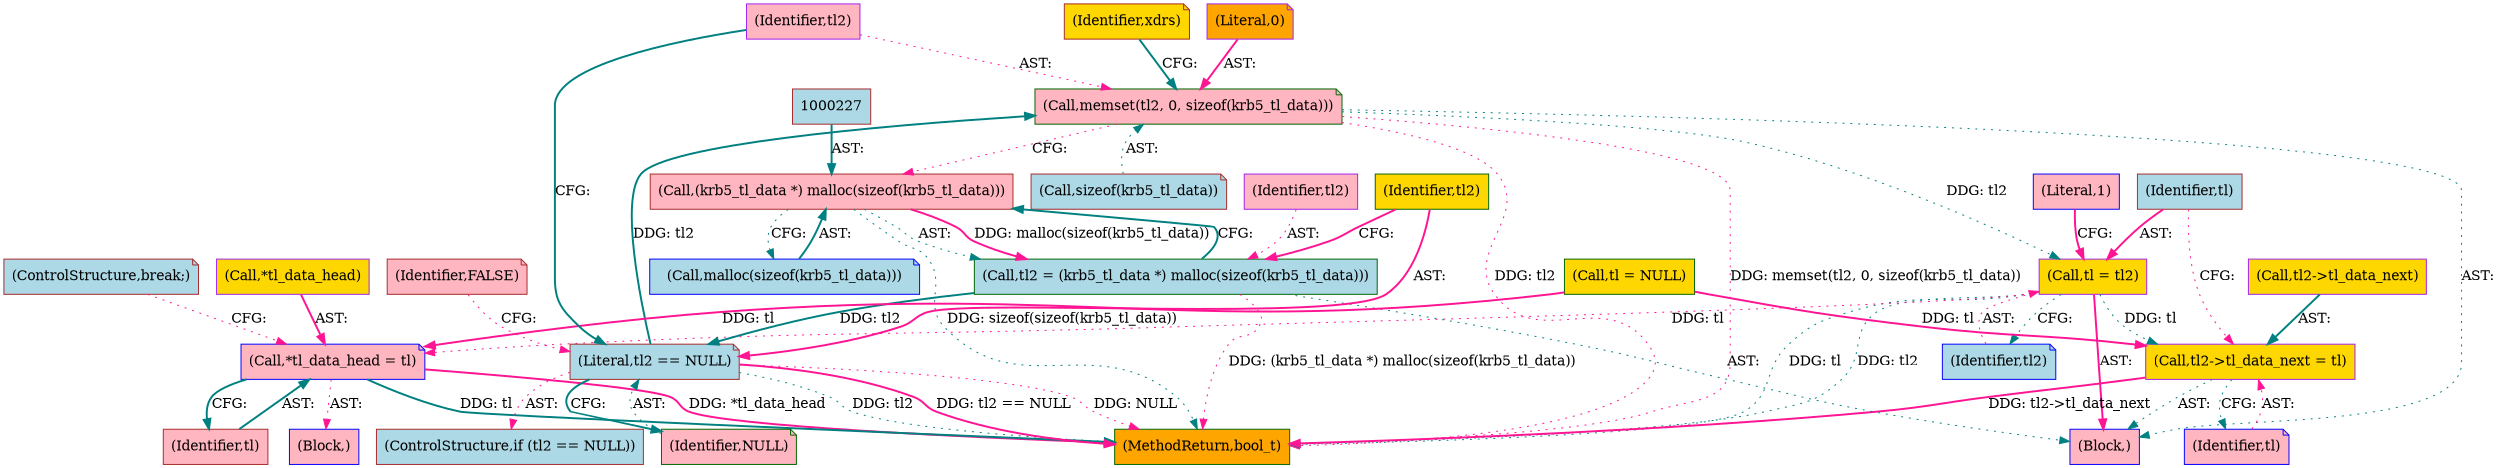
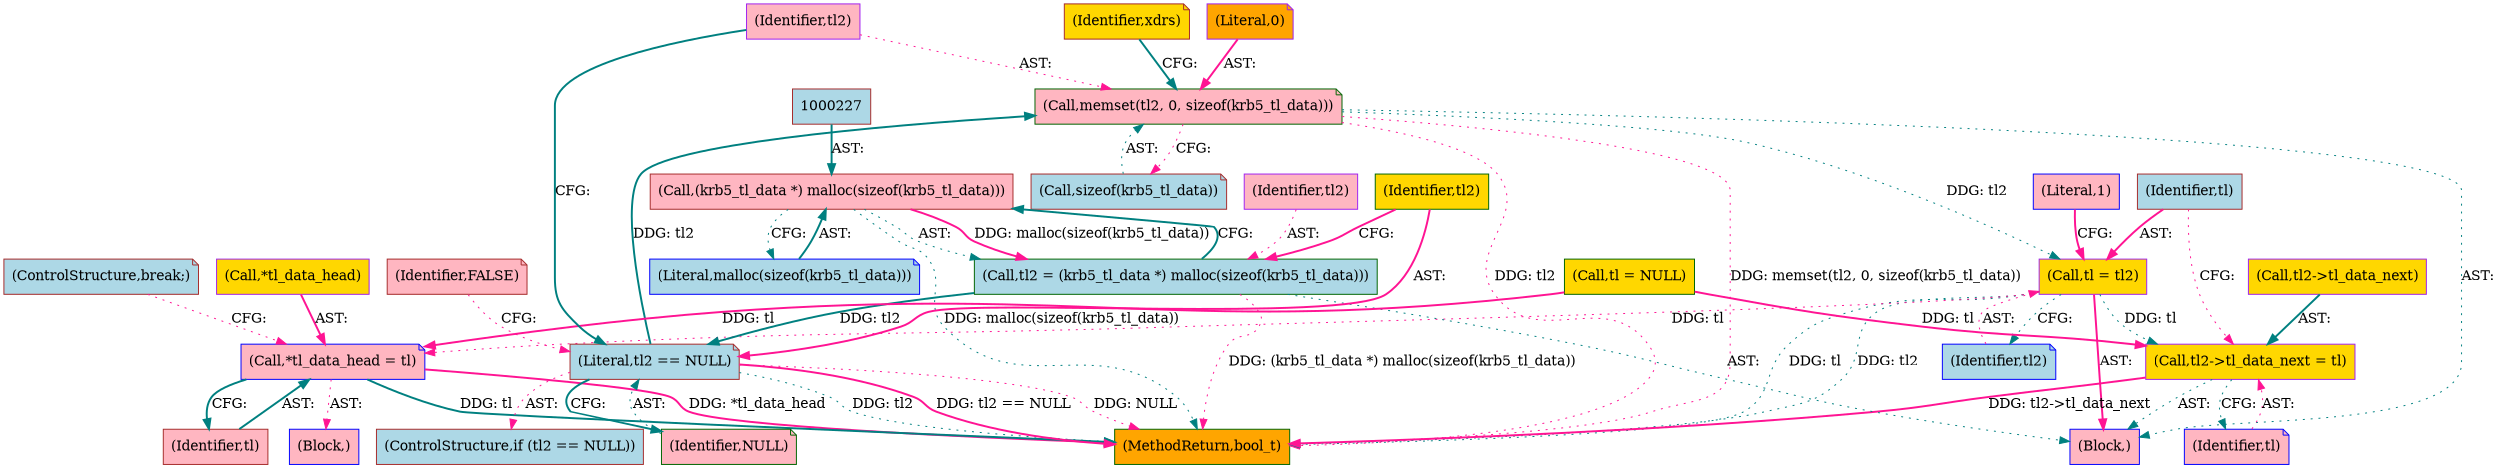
edge "(Call,memset(tl2, 0, sizeof(krb5_tl_data)))" -> "(Call,(krb5_tl_data *) malloc(sizeof(krb5_tl_data)))": now "(Call,memset(tl2, 0, sizeof(krb5_tl_data)))" -> "(Call,sizeof(krb5_tl_data))"
node "(Call,malloc(sizeof(krb5_tl_data)))": label "(Call,malloc(sizeof(krb5_tl_data)))" -> "(Literal,malloc(sizeof(krb5_tl_data)))"
edge "(Call,(krb5_tl_data *) malloc(sizeof(krb5_tl_data)))" -> "(MethodReturn,bool_t)": label "DDG: sizeof(sizeof(krb5_tl_data))" -> "DDG: malloc(sizeof(krb5_tl_data))"
